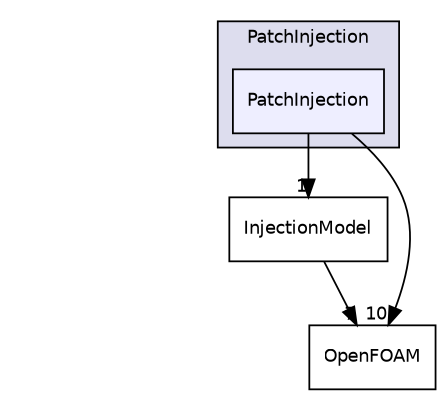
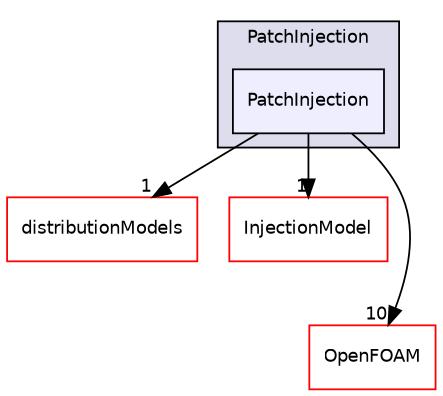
node "distributionModels": added
node "InjectionModel": color black -> red
edge "InjectionModel" -> "OpenFOAM": removed
node "OpenFOAM": color black -> red
